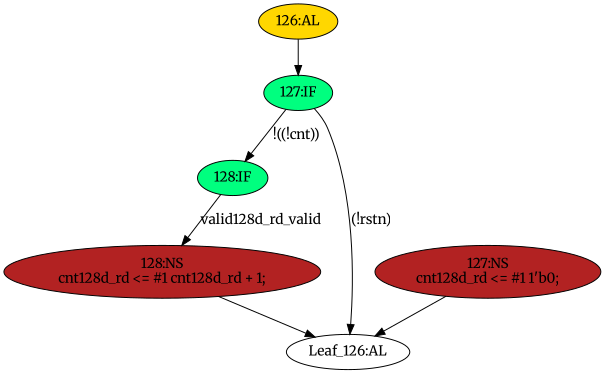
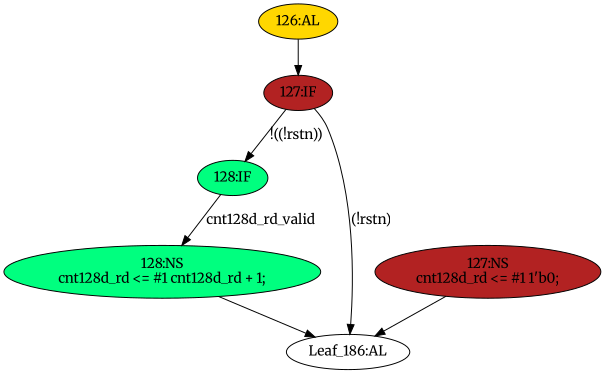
node "127:IF": fillcolor springgreen -> firebrick
edge "127:IF" -> "128:IF": label "!((!cnt))" -> "!((!rstn))"
edge "128:IF" -> "128:NS cnt128d_rd <= #1 cnt128d_rd + 1;": label "valid128d_rd_valid" -> "cnt128d_rd_valid"
node "128:NS cnt128d_rd <= #1 cnt128d_rd + 1;": fillcolor firebrick -> springgreen
node "Leaf_126:AL": label "Leaf_126:AL" -> "Leaf_186:AL"
